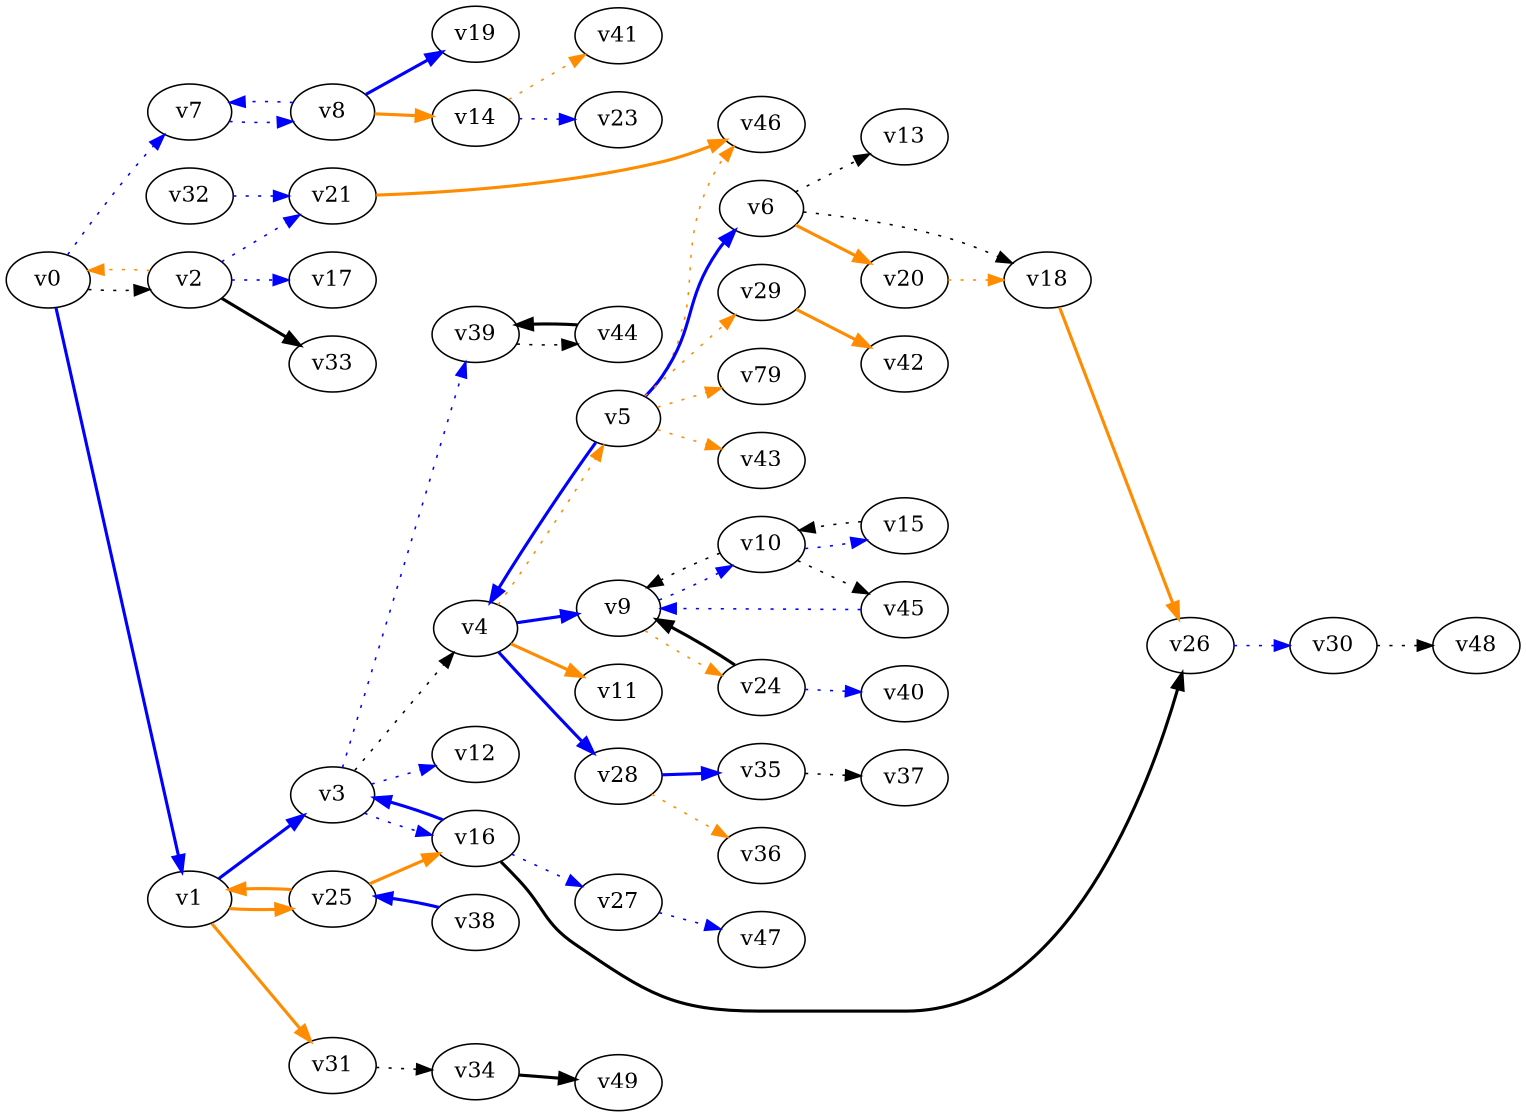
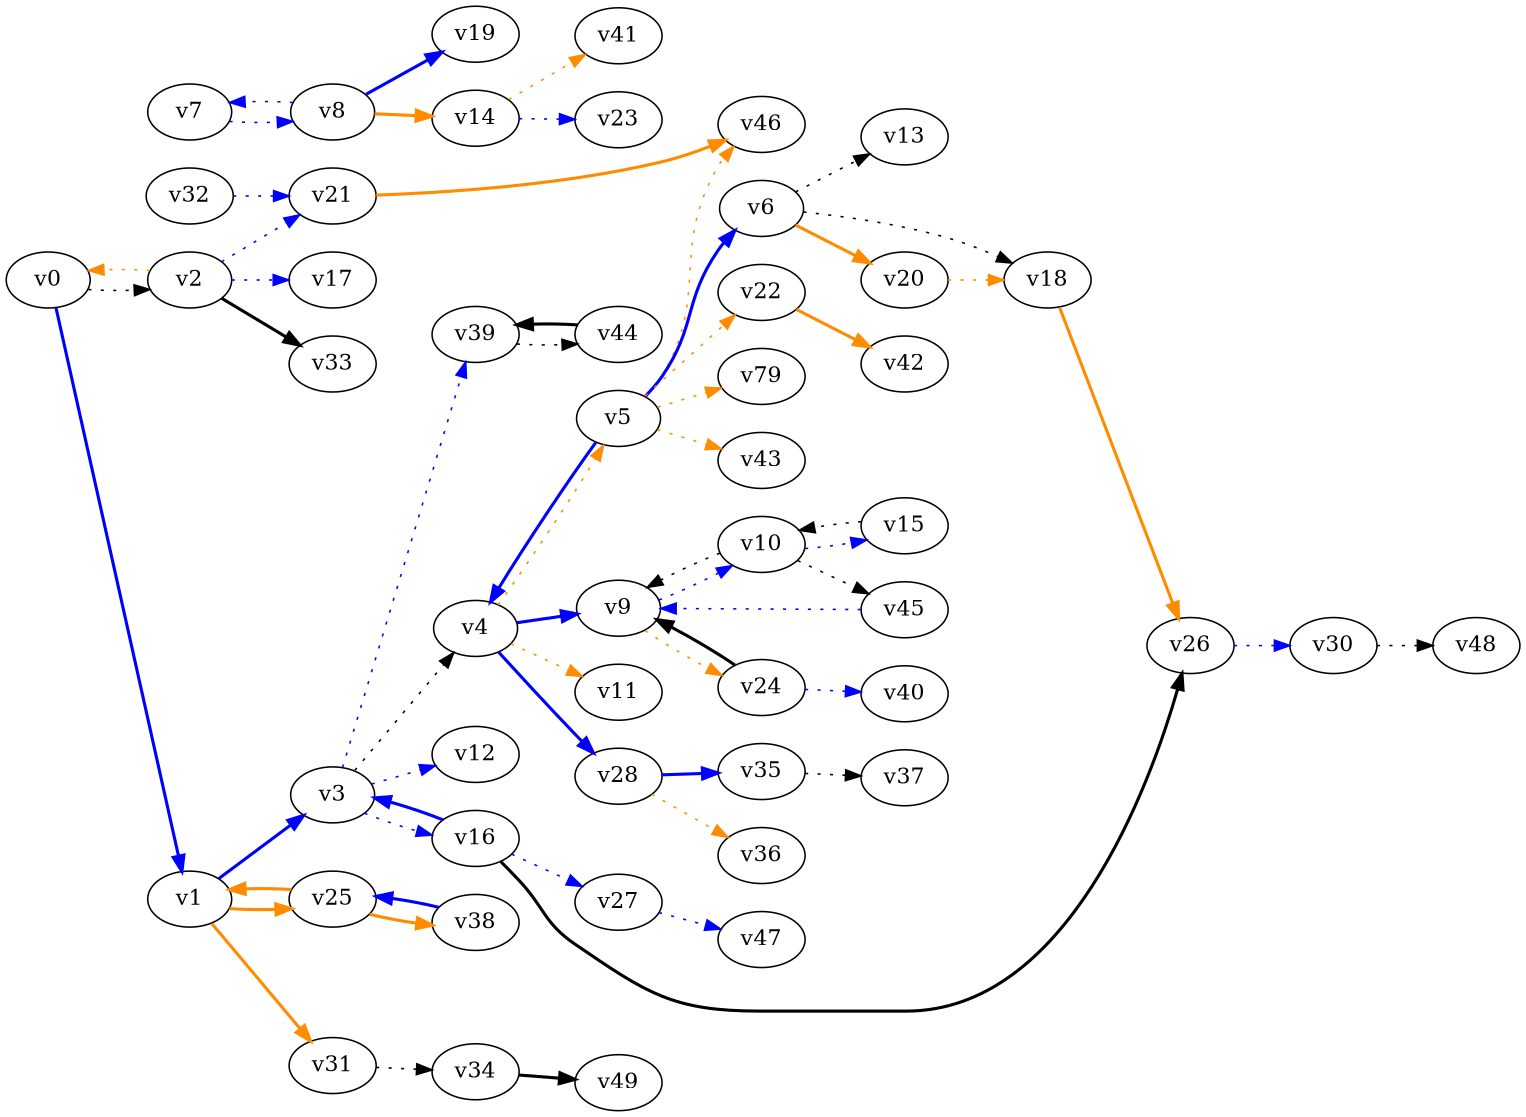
edge "v0" -> "v7": removed
node "v29": label "v29" -> "v22"
edge "v4" -> "v11": style bold -> dotted
edge "v25" -> "v16": now "v25" -> "v38"
